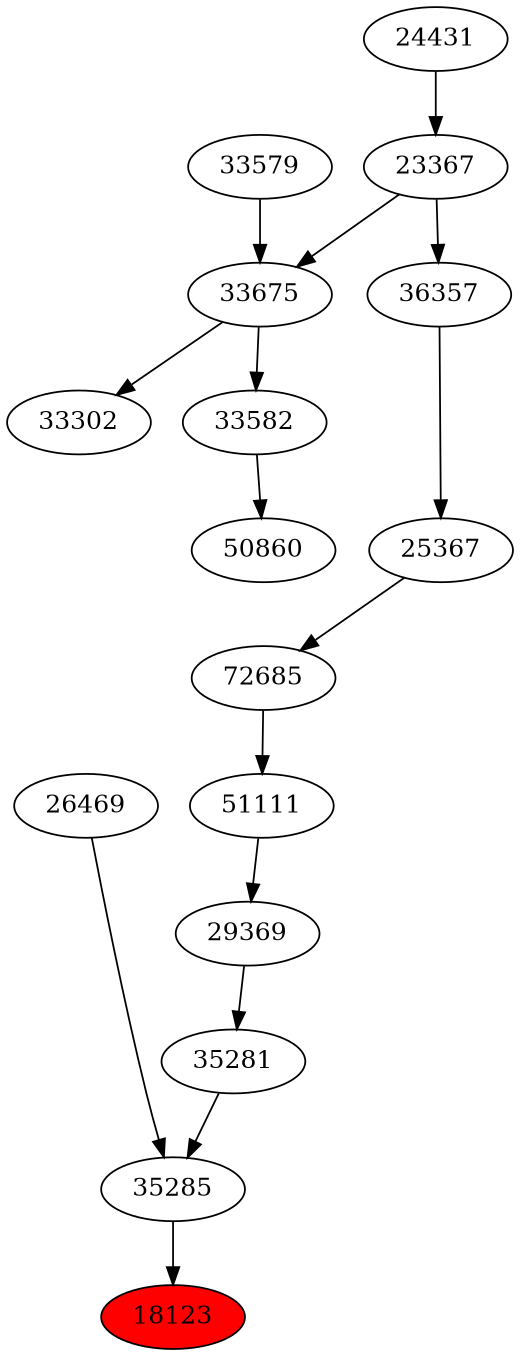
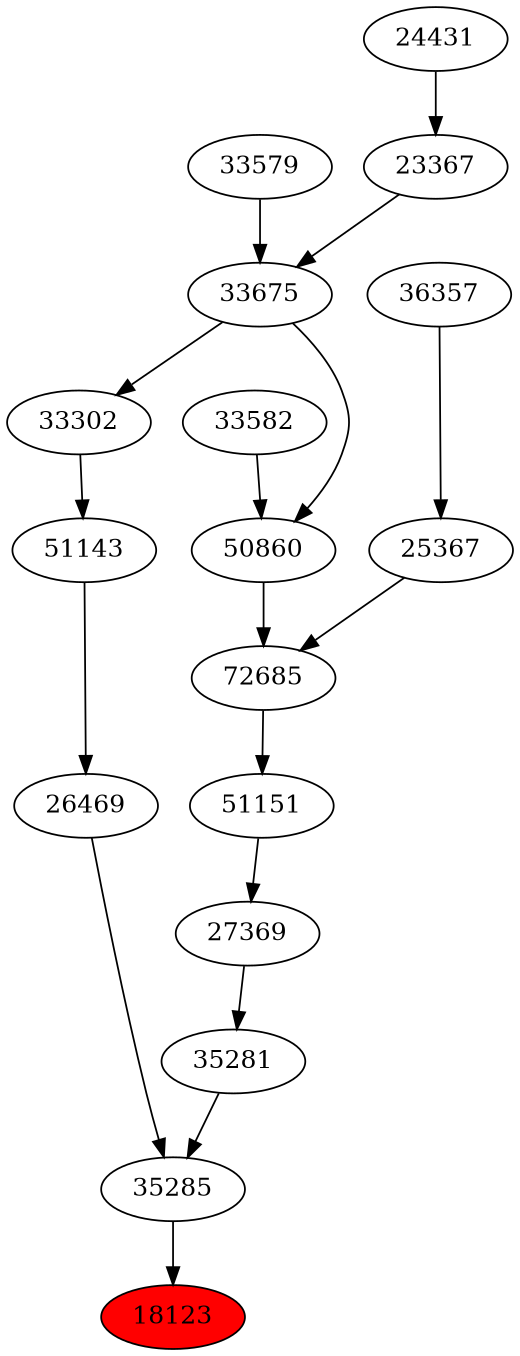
edge "23367" -> "36357": removed
edge "33675" -> "33582": now "33675" -> "50860"
node "51143": added
edge "50860" -> "72685": added
node "51111": label "51111" -> "51151"
node "29369": label "29369" -> "27369"
